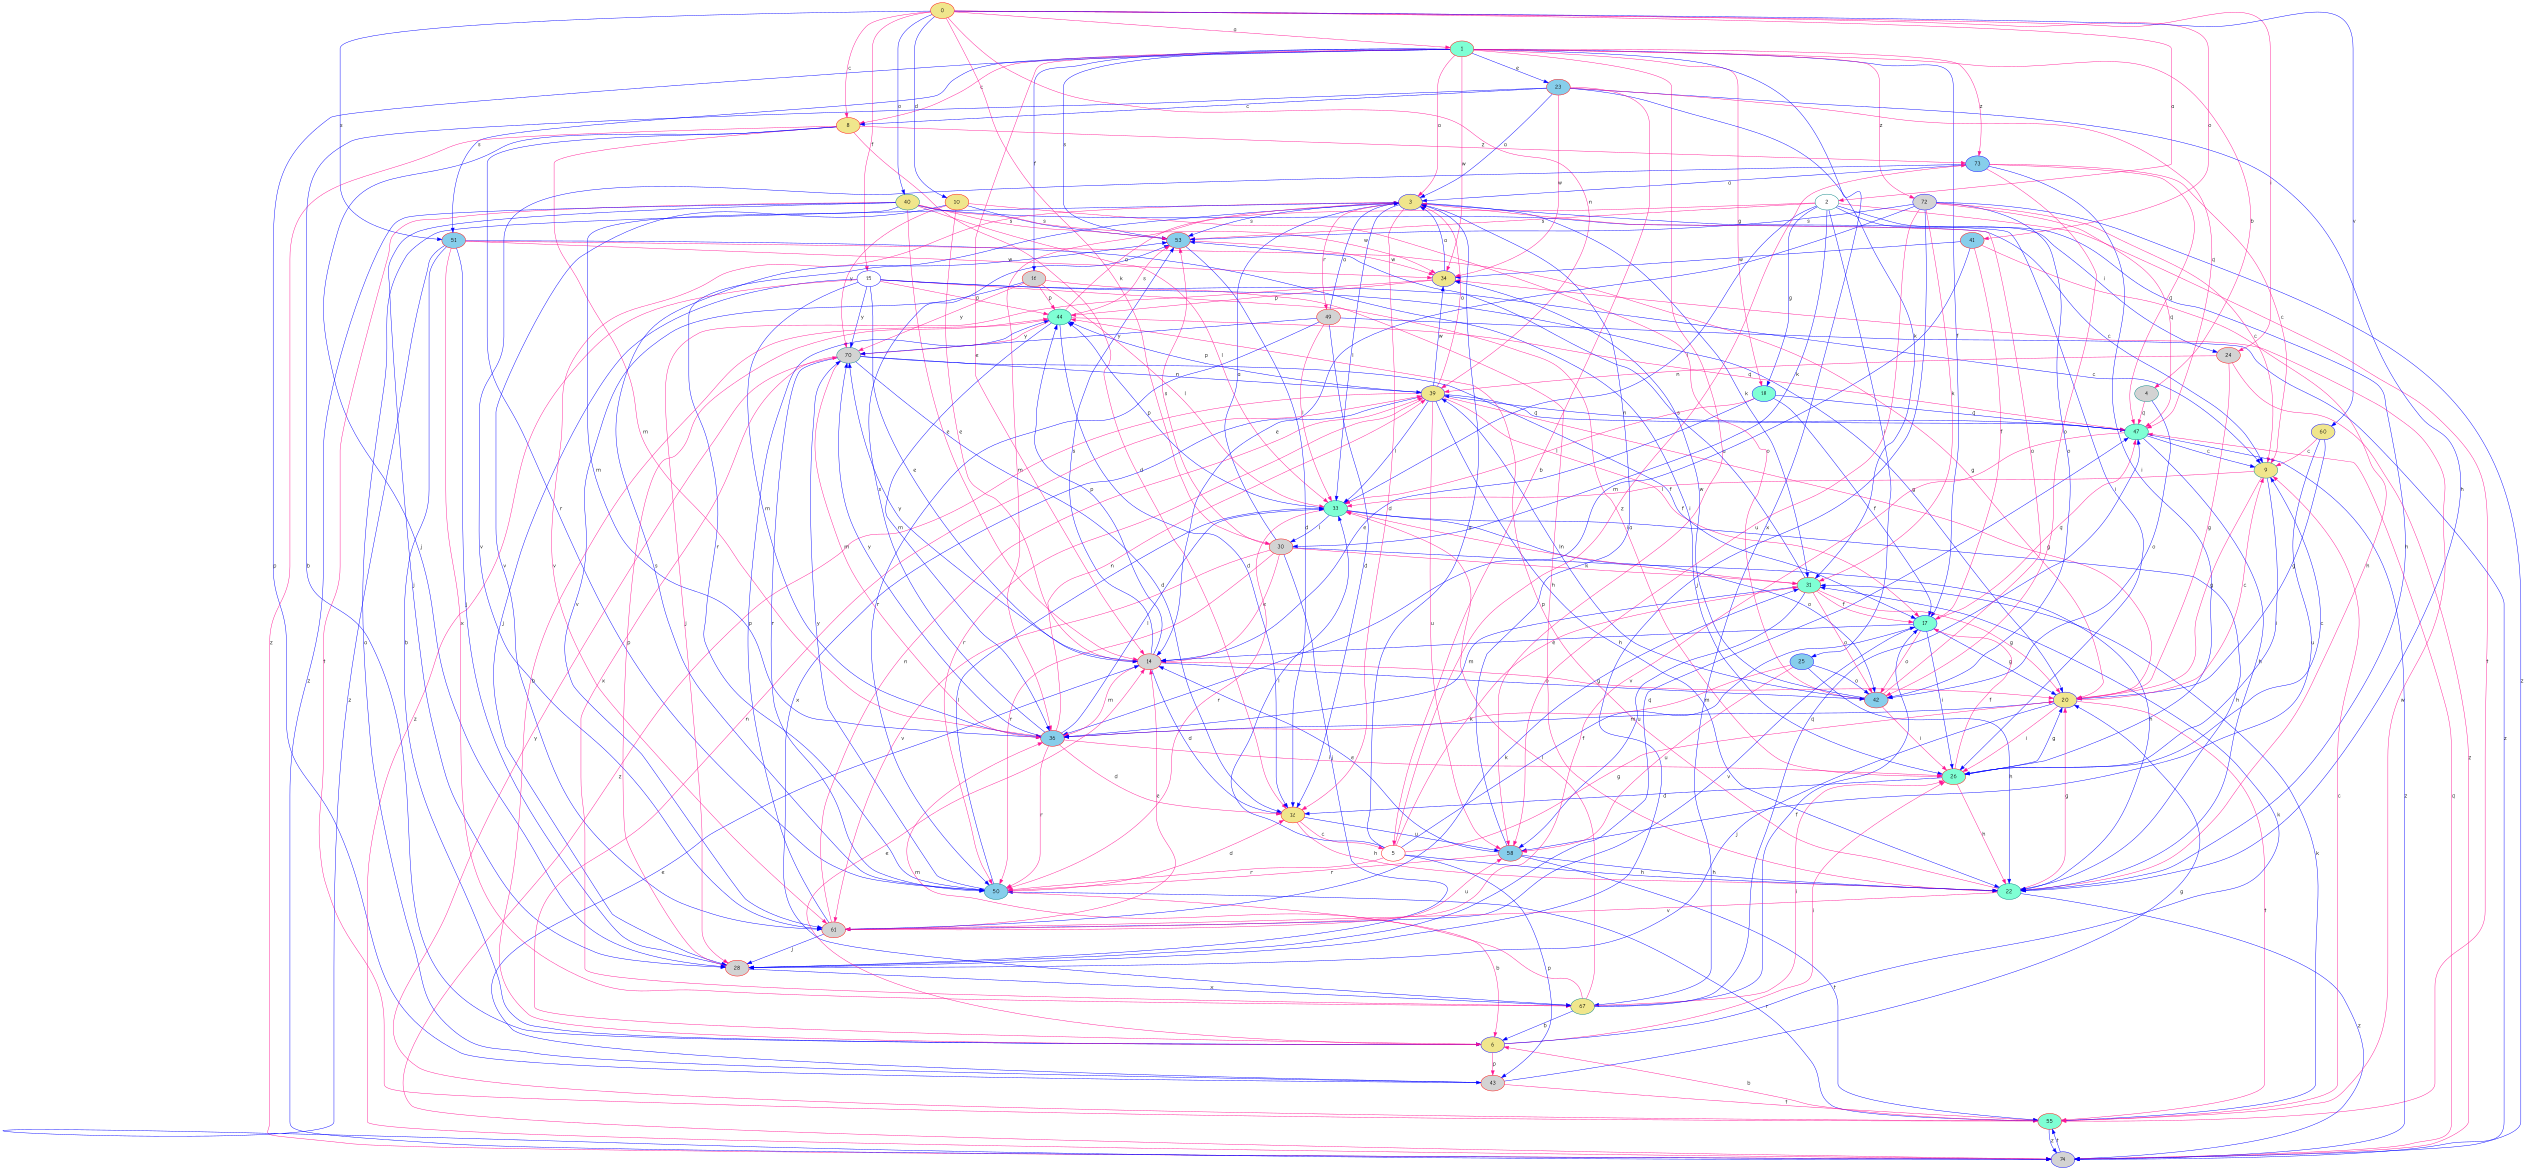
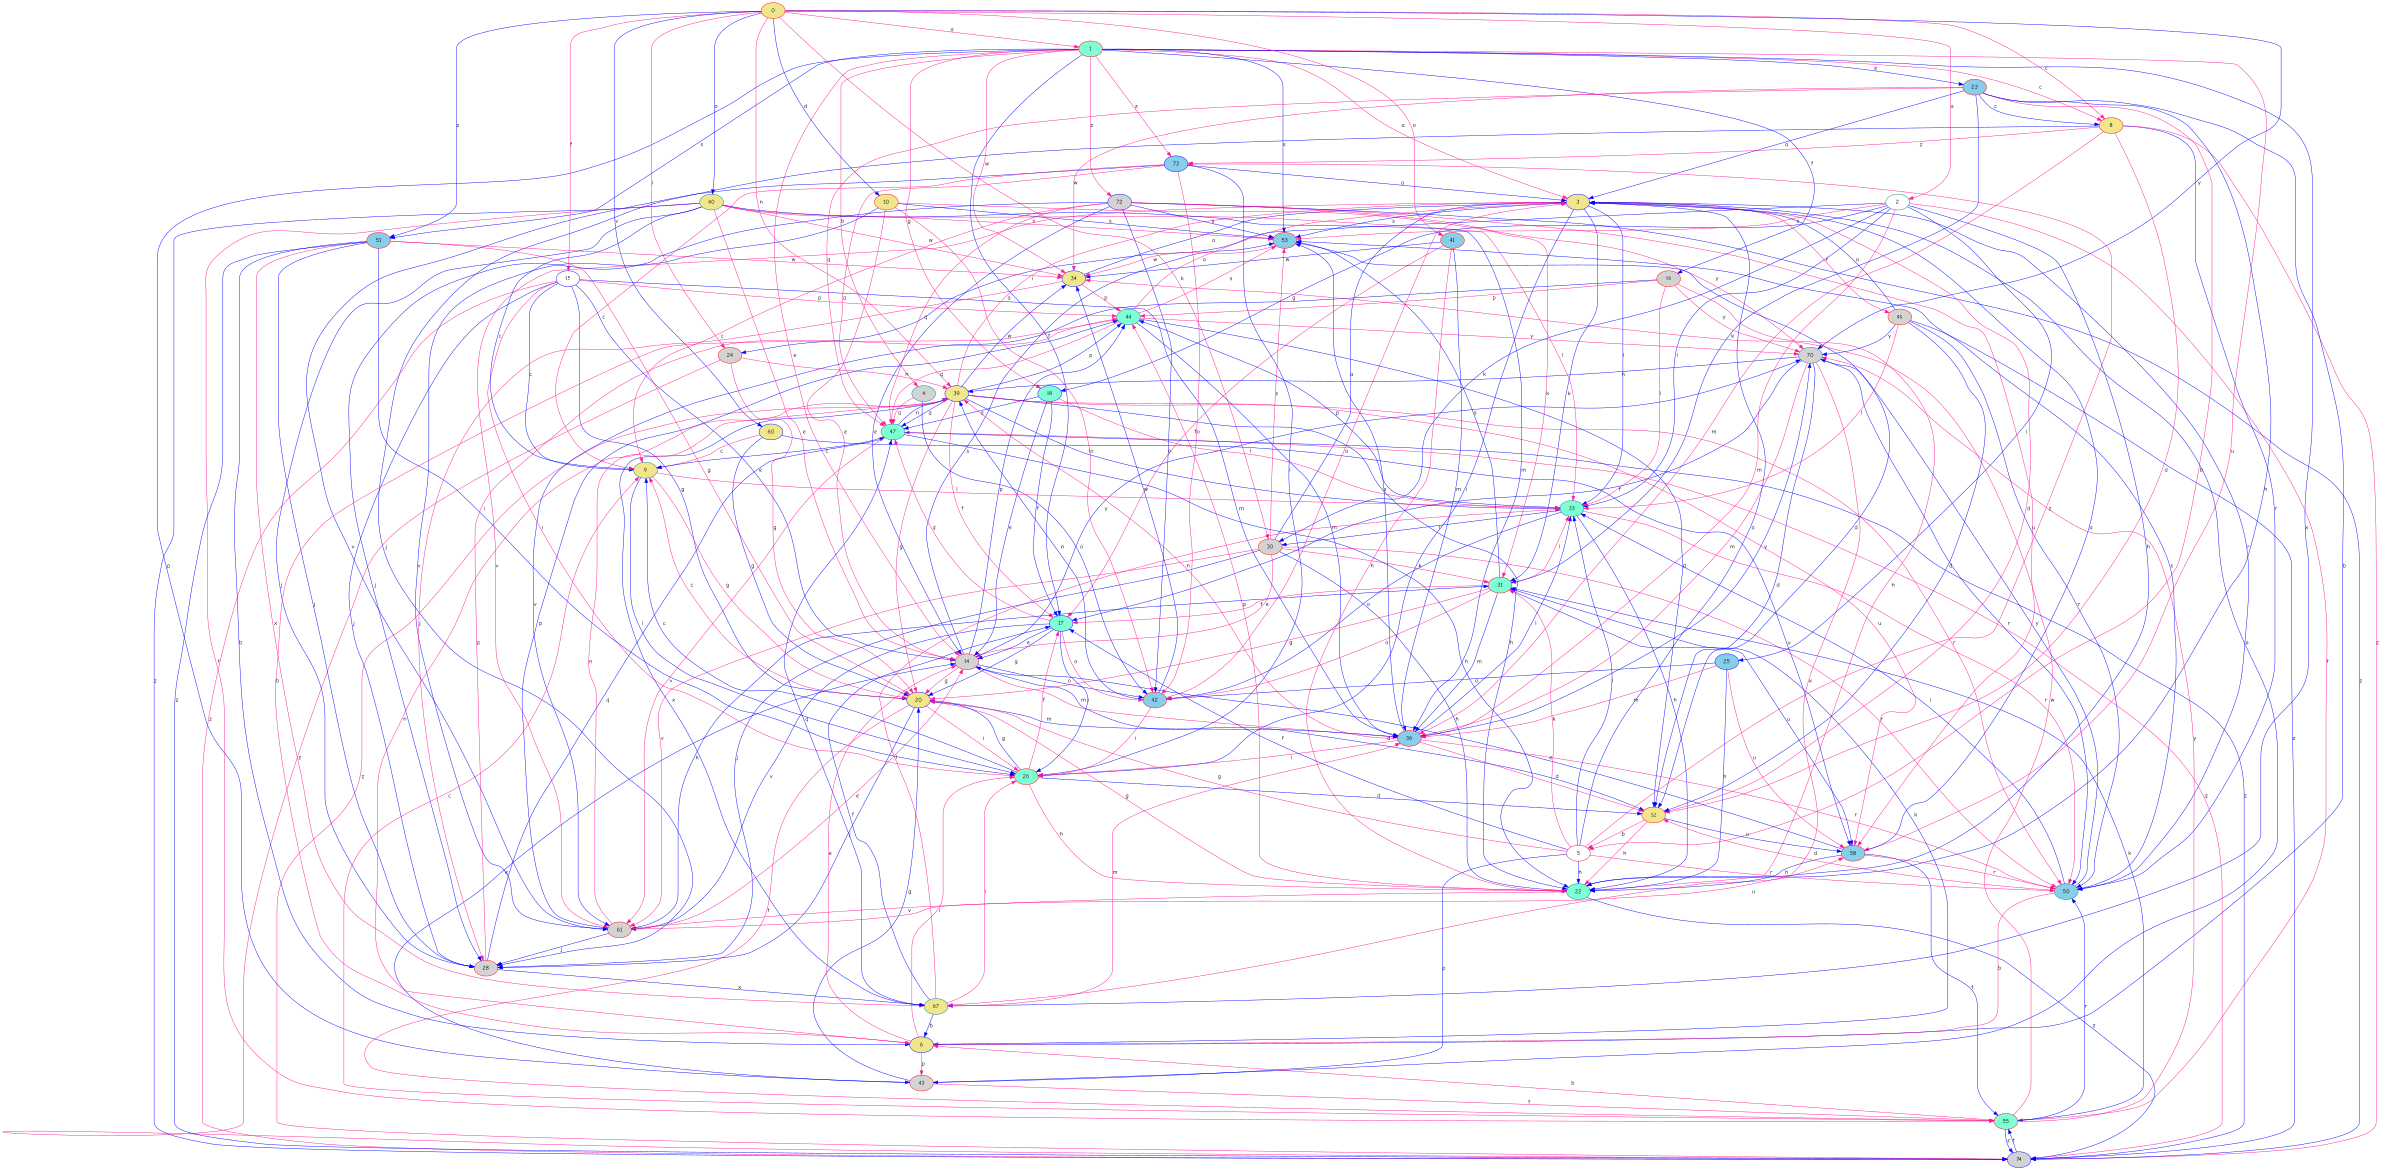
edge "0" -> "51": label "s" -> "z"
edge "15" -> "70": now "0" -> "70"
edge "12" -> "5": label "c" -> "b"
